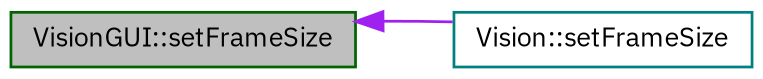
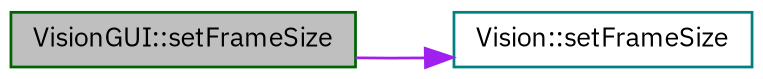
edge "Vision::setFrameSize" -> "VisionGUI::setFrameSize": reversed
